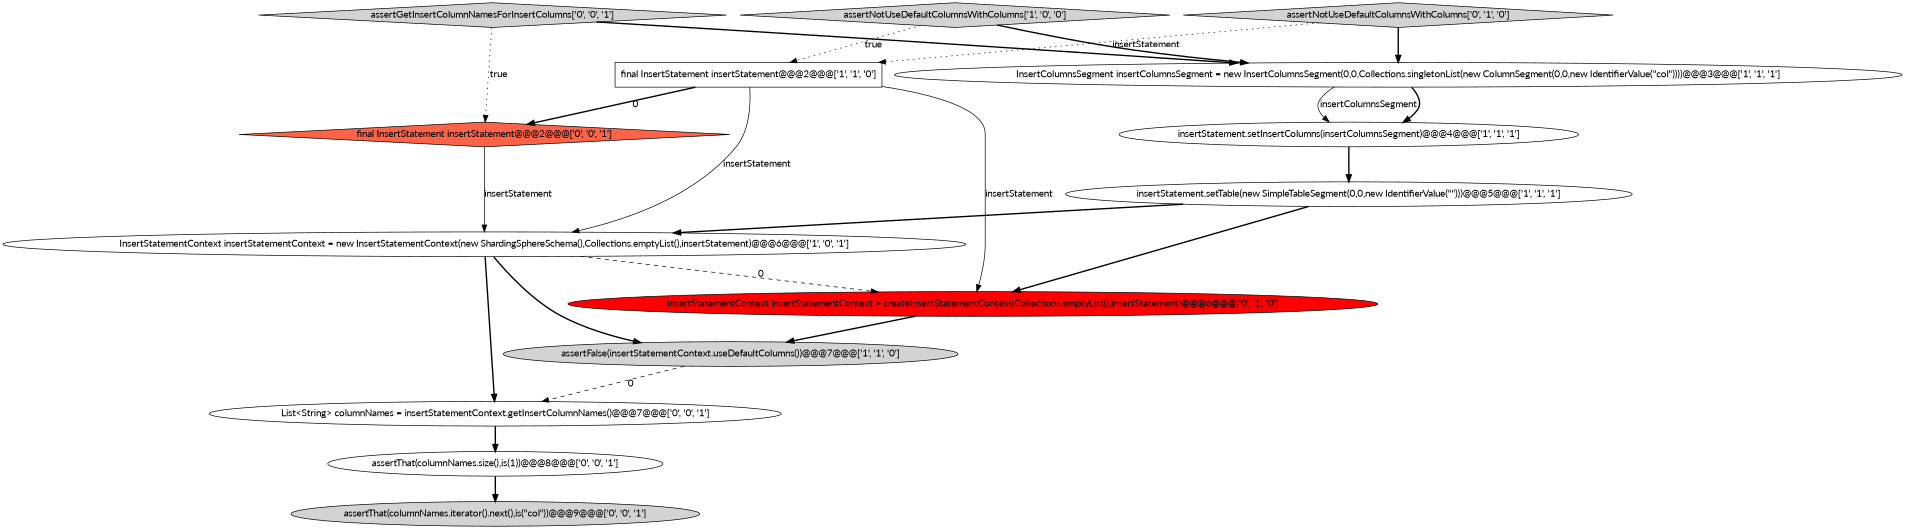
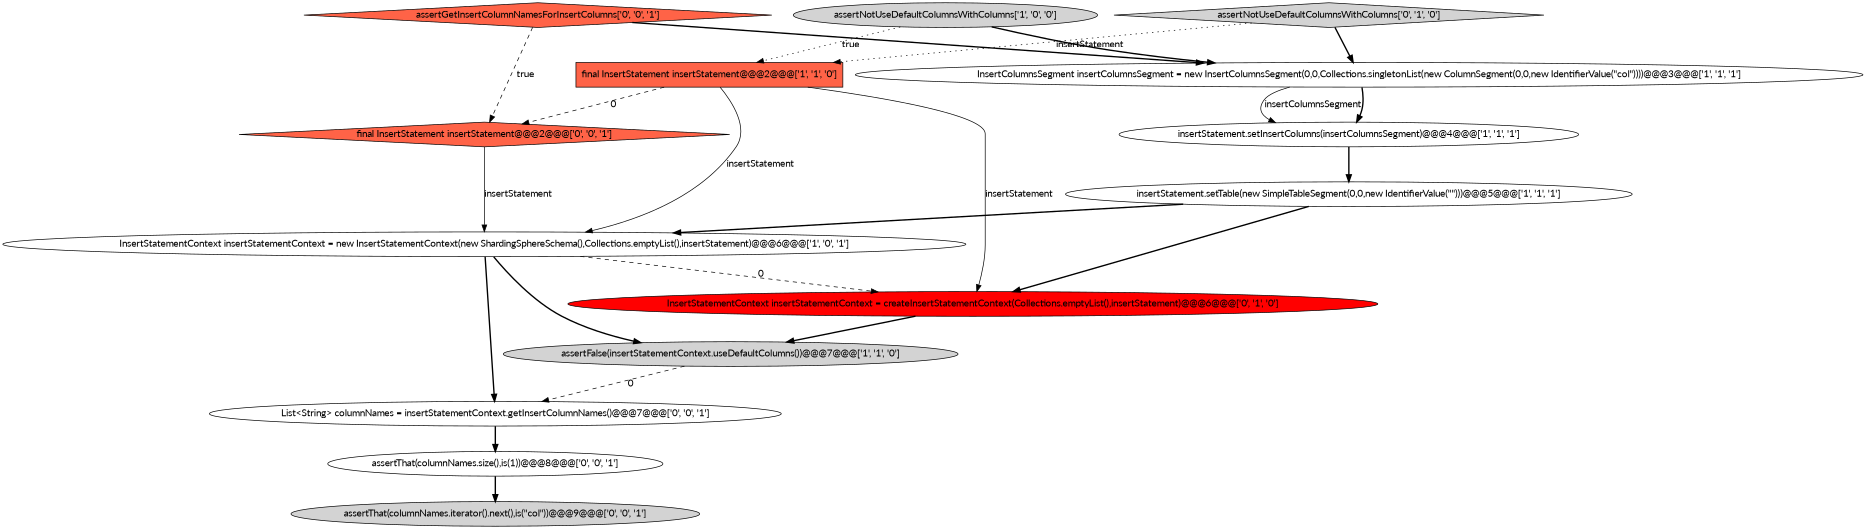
node "assertGetInsertColumnNamesForInsertColumns['0', '0', '1']": fillcolor lightgray -> tomato
node "assertNotUseDefaultColumnsWithColumns['1', '0', '0']": shape diamond -> ellipse
edge "assertGetInsertColumnNamesForInsertColumns['0', '0', '1']" -> "final InsertStatement insertStatement@@@2@@@['0', '0', '1']": style dotted -> dashed
node "final InsertStatement insertStatement@@@2@@@['1', '1', '0']": fillcolor white -> tomato
edge "final InsertStatement insertStatement@@@2@@@['1', '1', '0']" -> "final InsertStatement insertStatement@@@2@@@['0', '0', '1']": style bold -> dashed
